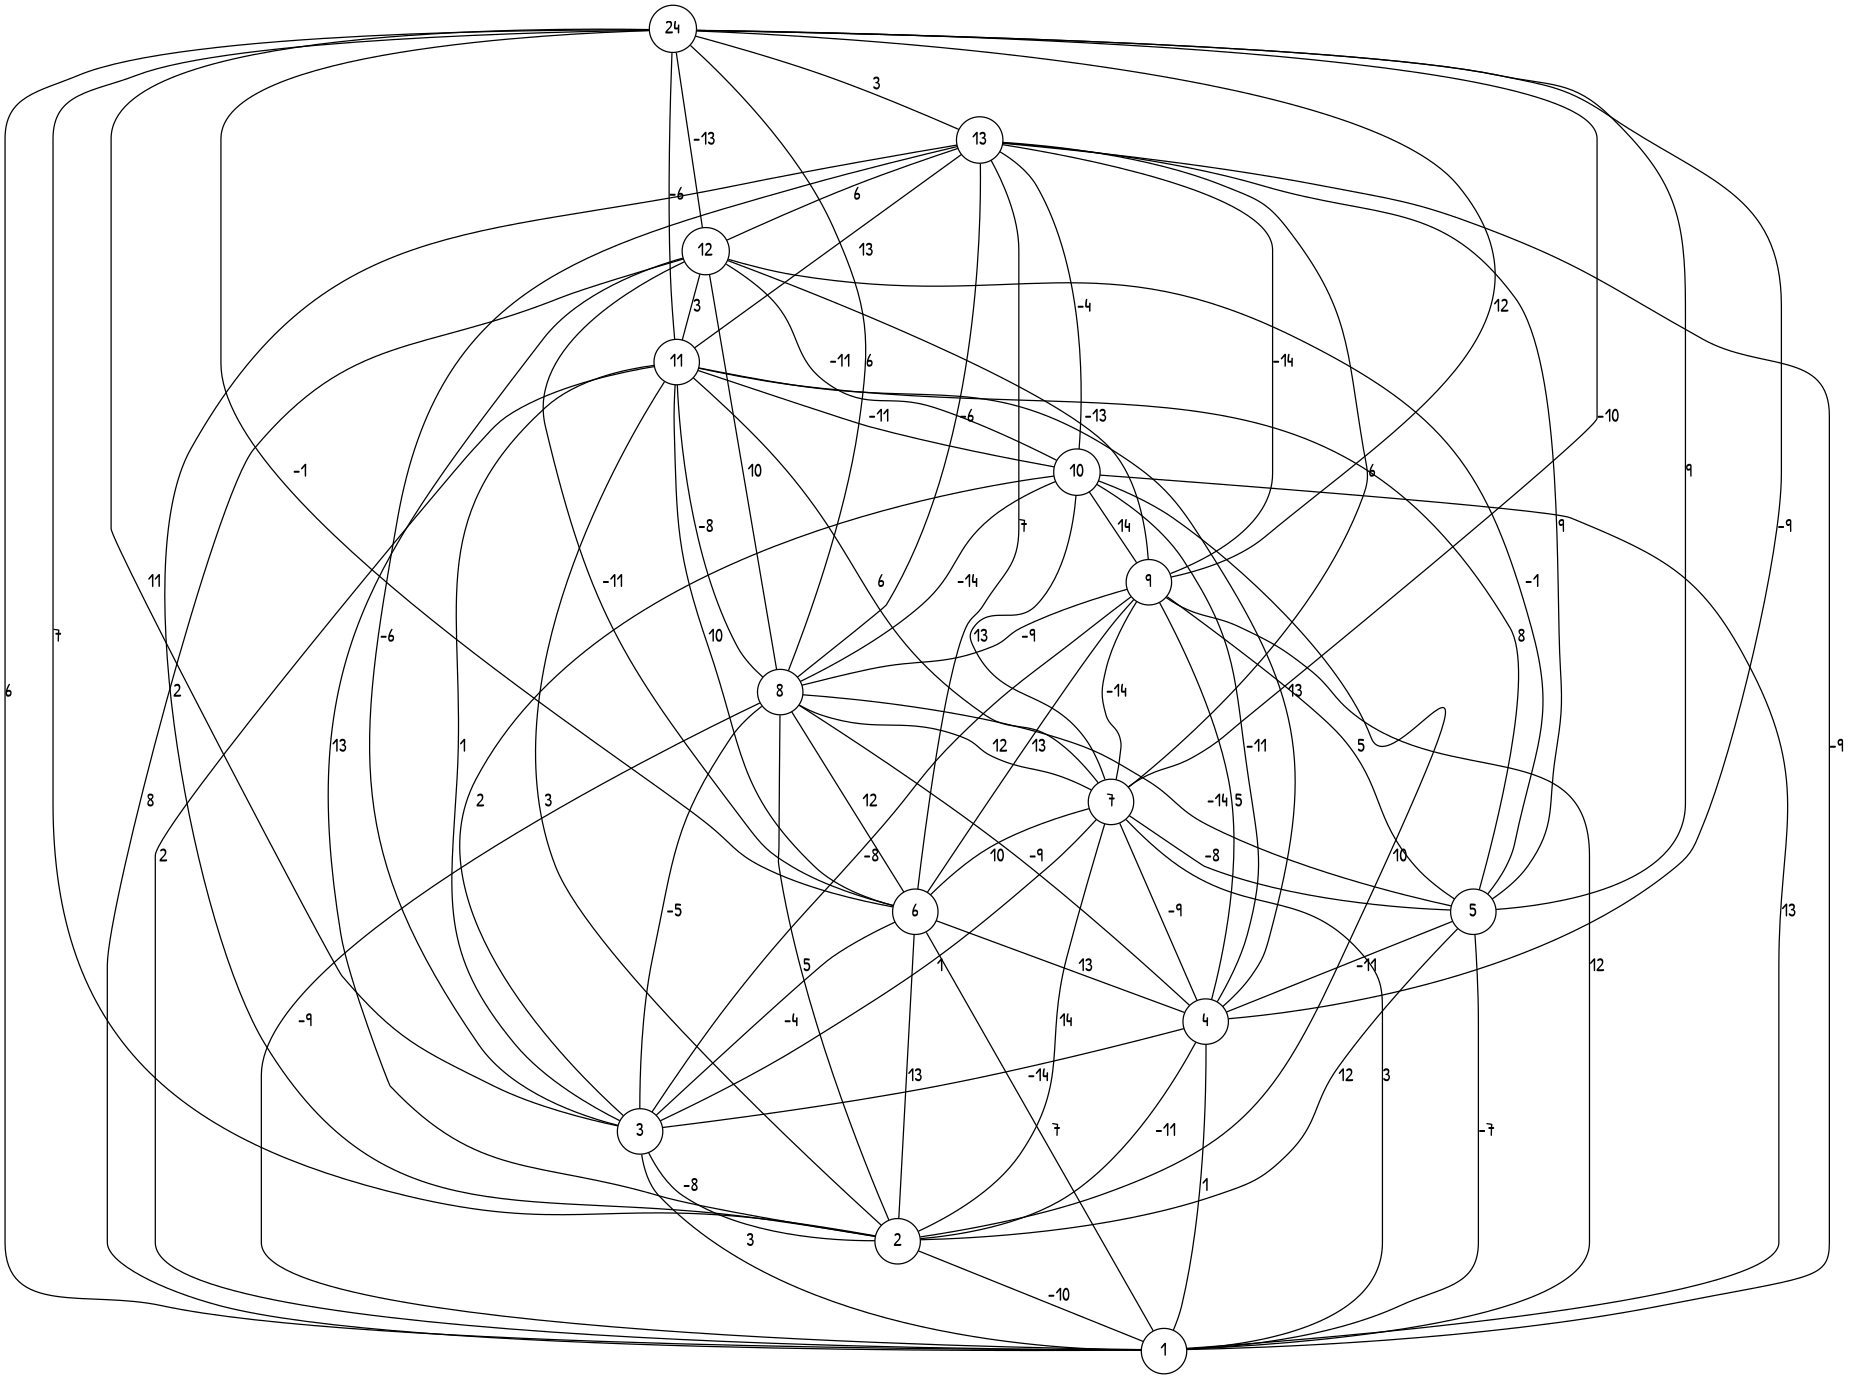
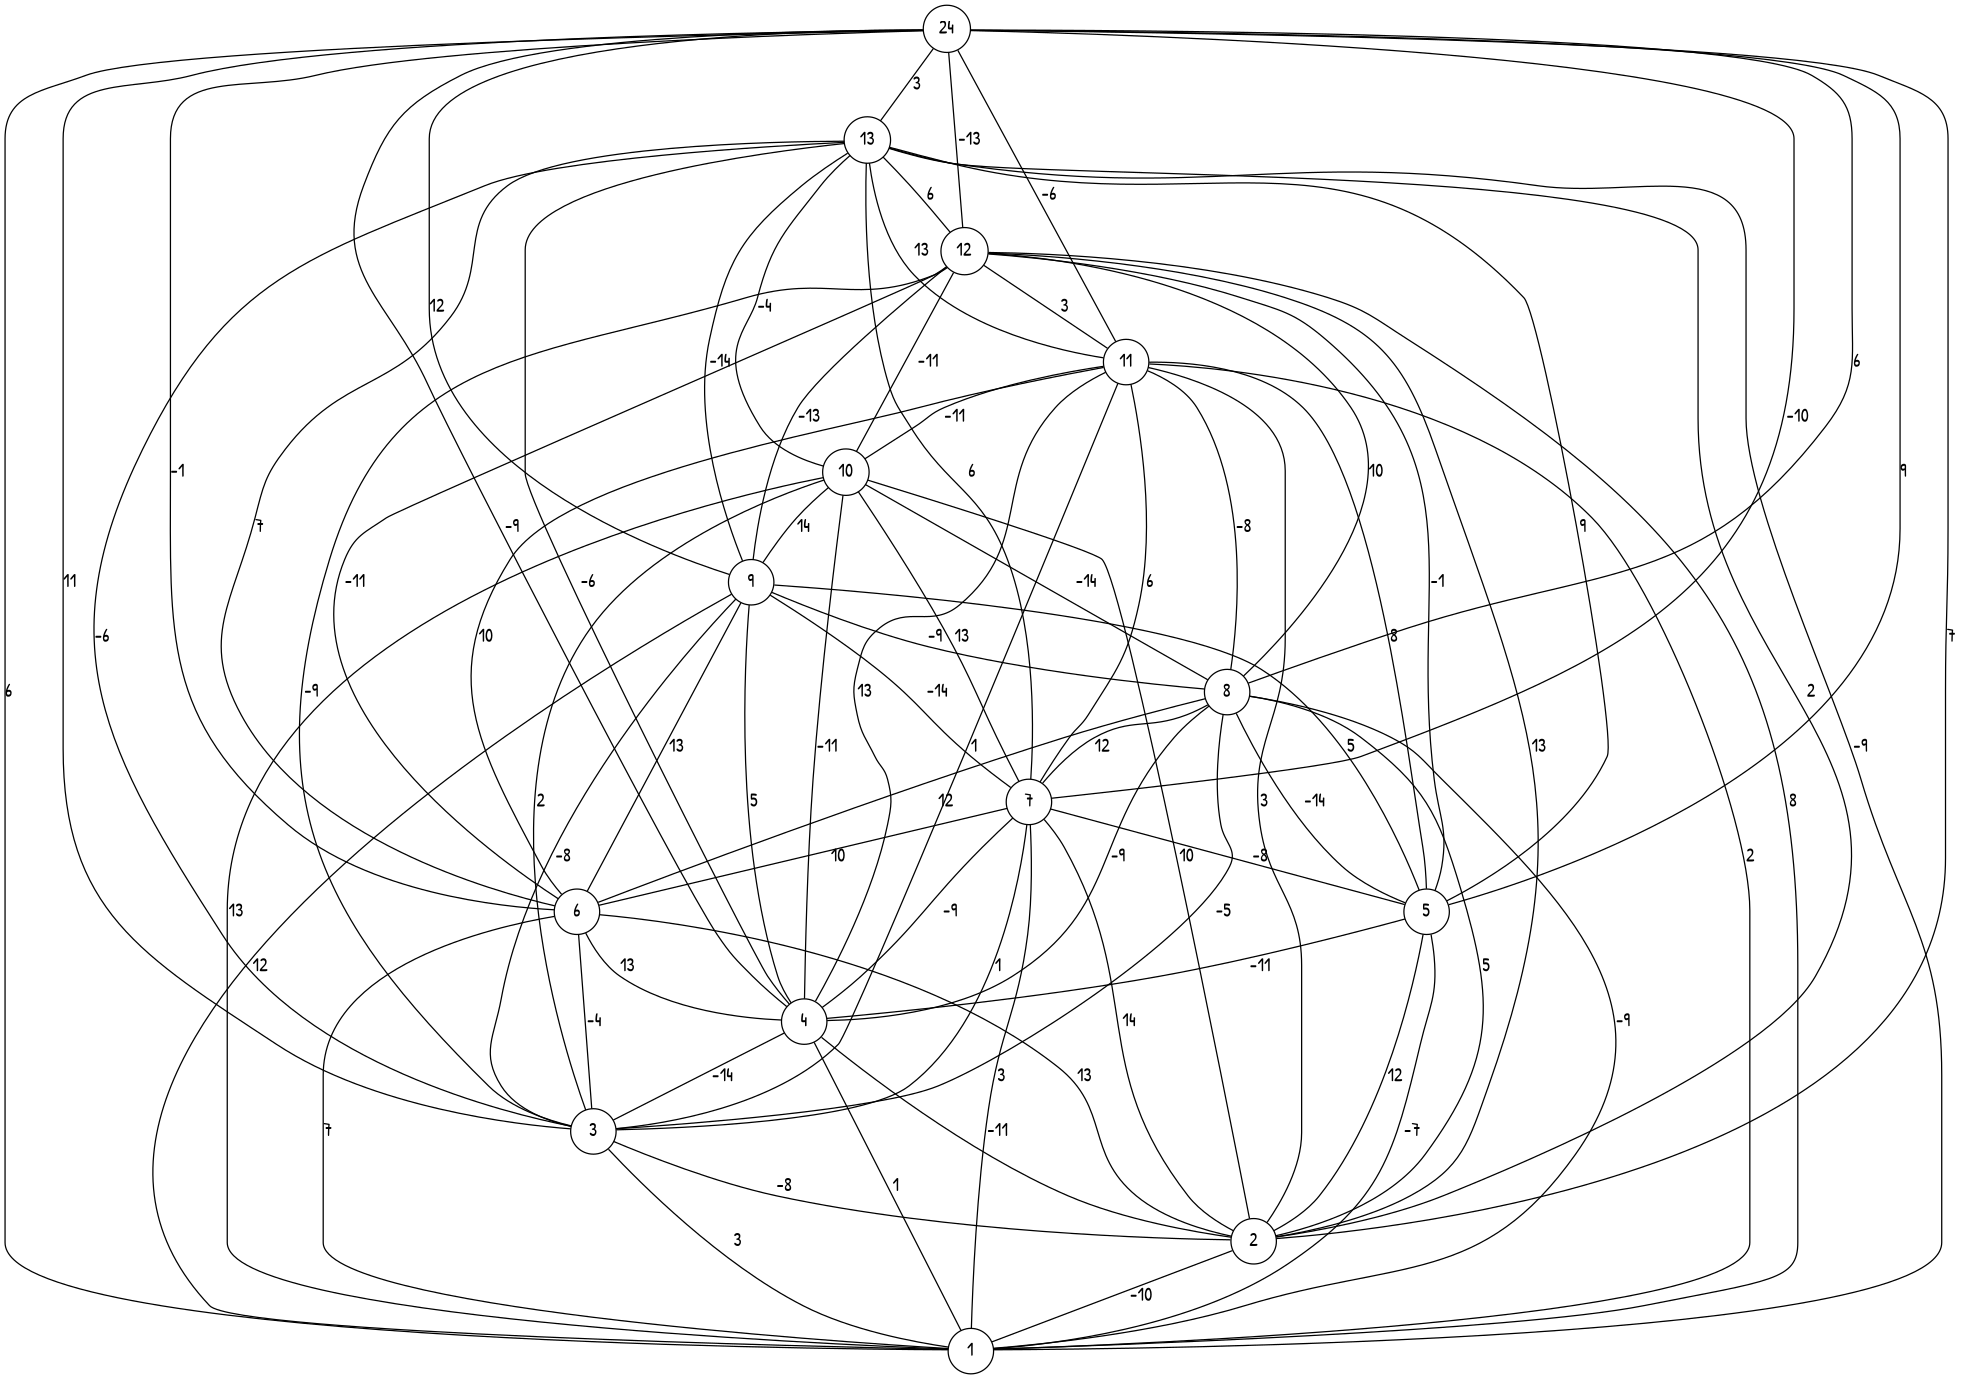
edge "13" -- "8": now "13" -- "4"
edge "12" -- "3": added, label "-9"
